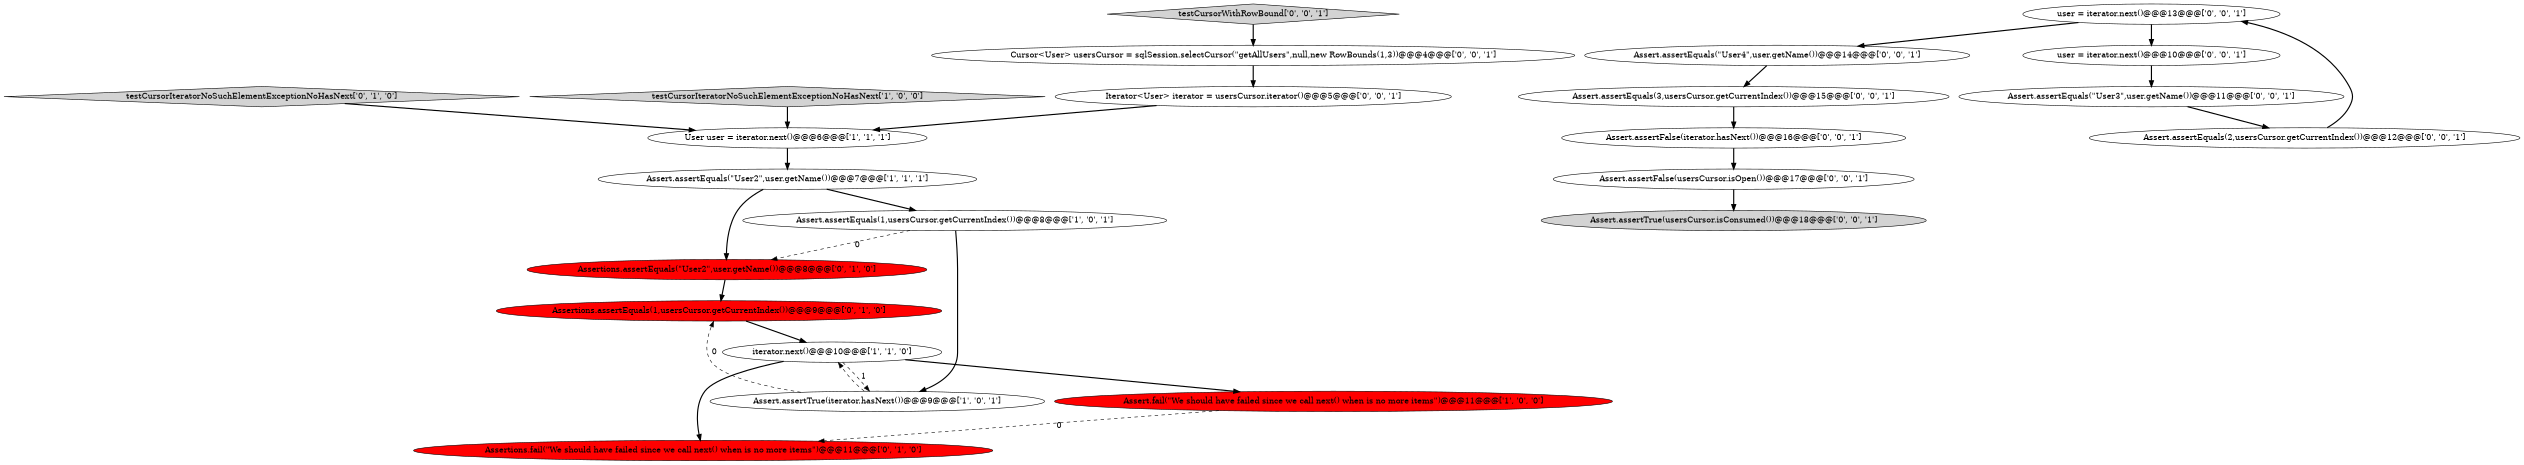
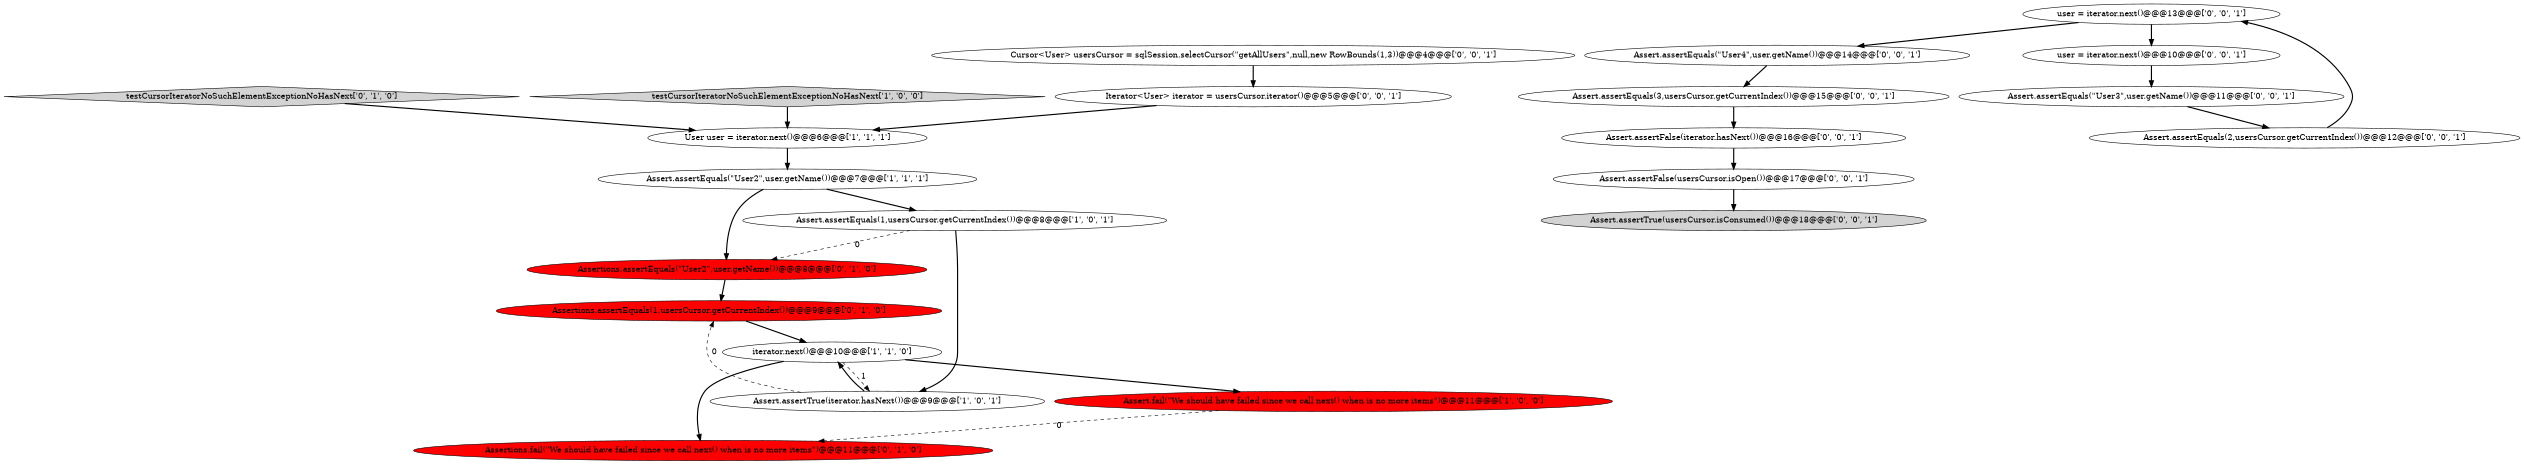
node "testCursorWithRowBound['0', '0', '1']": removed
edge "Assert.assertTrue(iterator.hasNext())@@@9@@@['1', '0', '1']" -> "iterator.next()@@@10@@@['1', '1', '0']": style dashed -> bold
